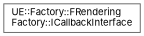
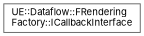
node "UE::Factory::FRendering Factory::ICallbackInterface": label "UE::Factory::FRendering Factory::ICallbackInterface" -> "UE::Dataflow::FRendering Factory::ICallbackInterface"
